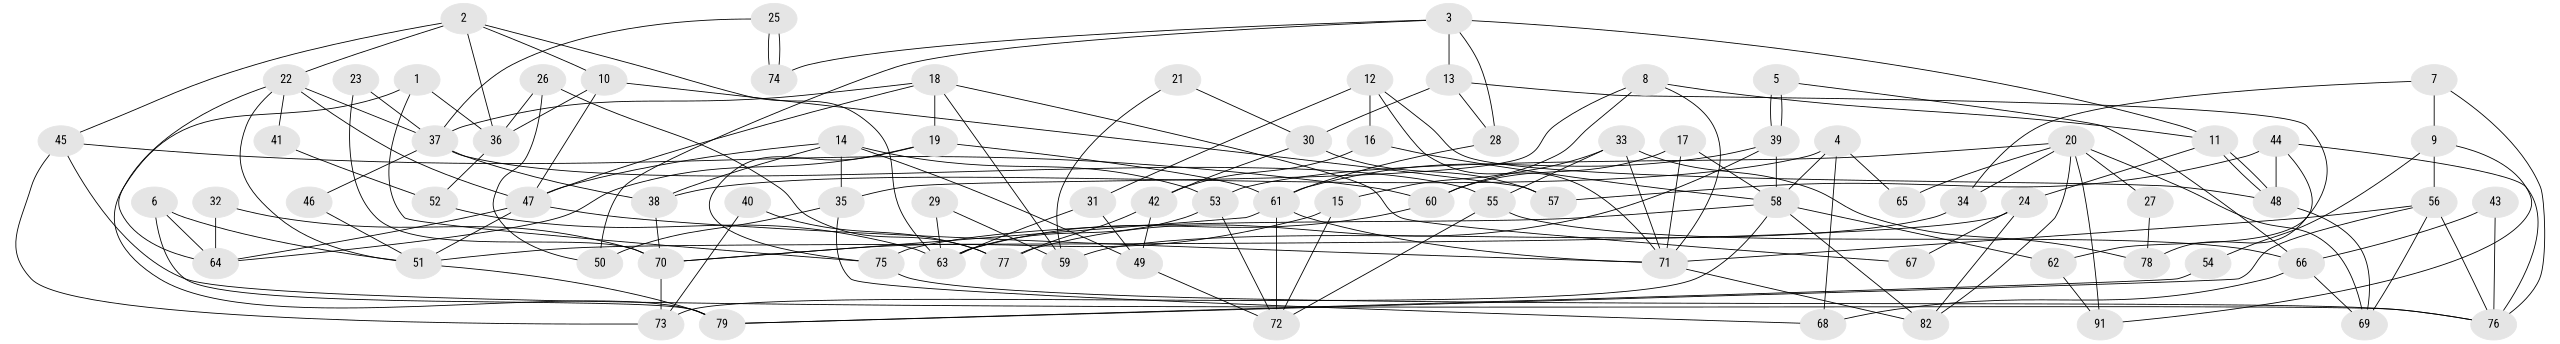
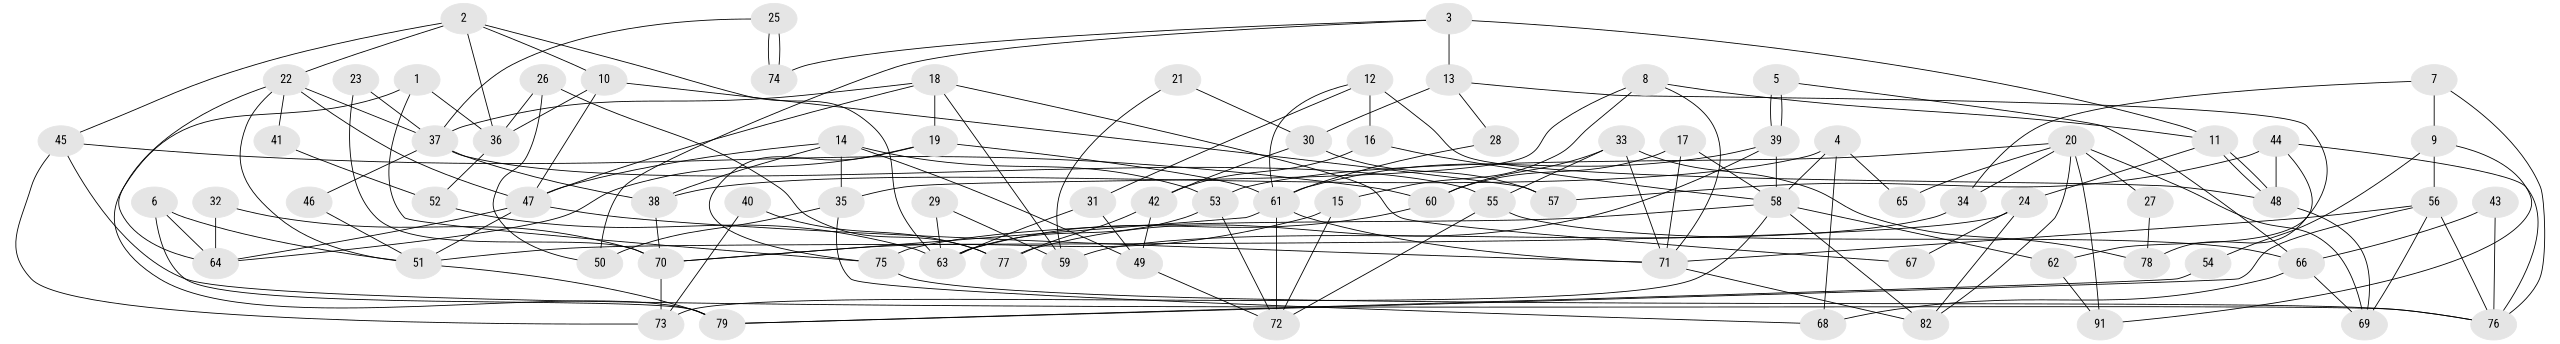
edge "3" -- "28": removed
edge "12" -- "71": now "12" -- "61"
